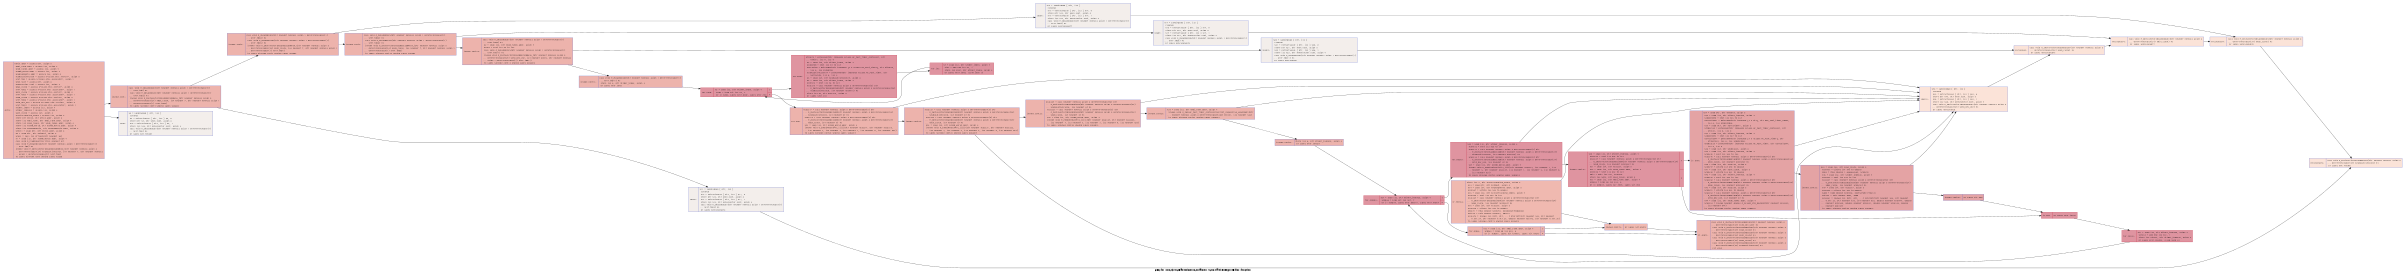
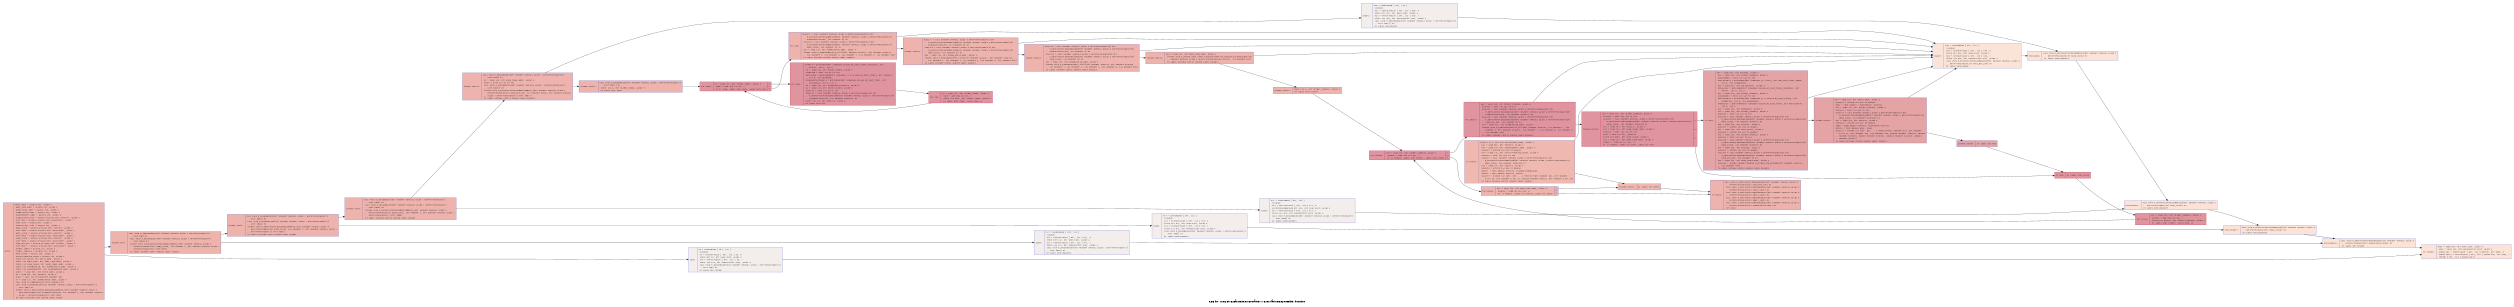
node "lpad9:": text "store ptr %18, ptr %exn.slot, align 8" -> "vectorImSaImEEixEm ptr %18, ptr %exn.slot, align 8"
node "eh.resume:": added
